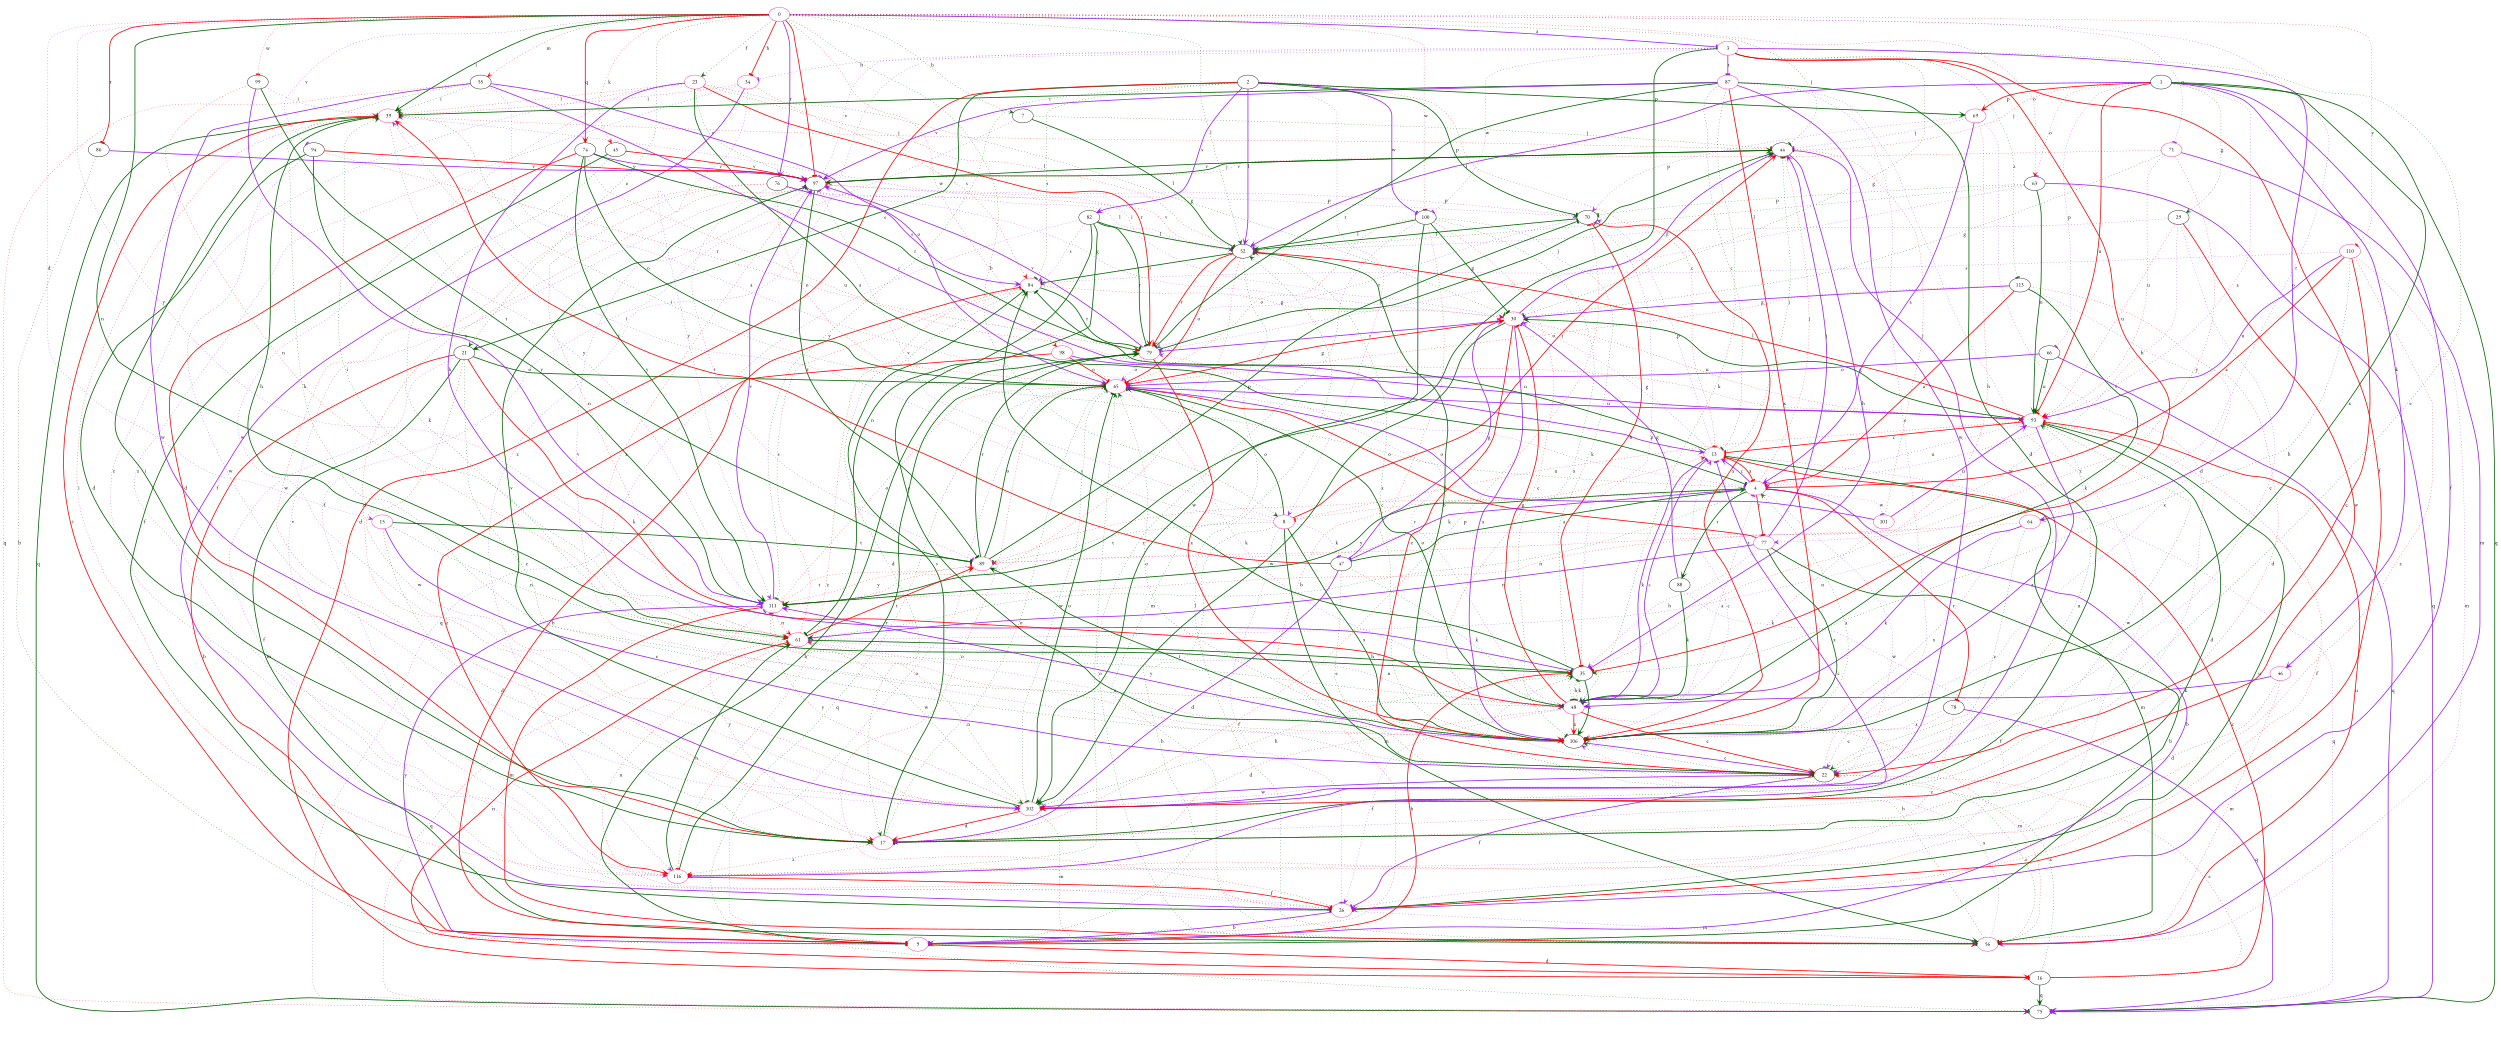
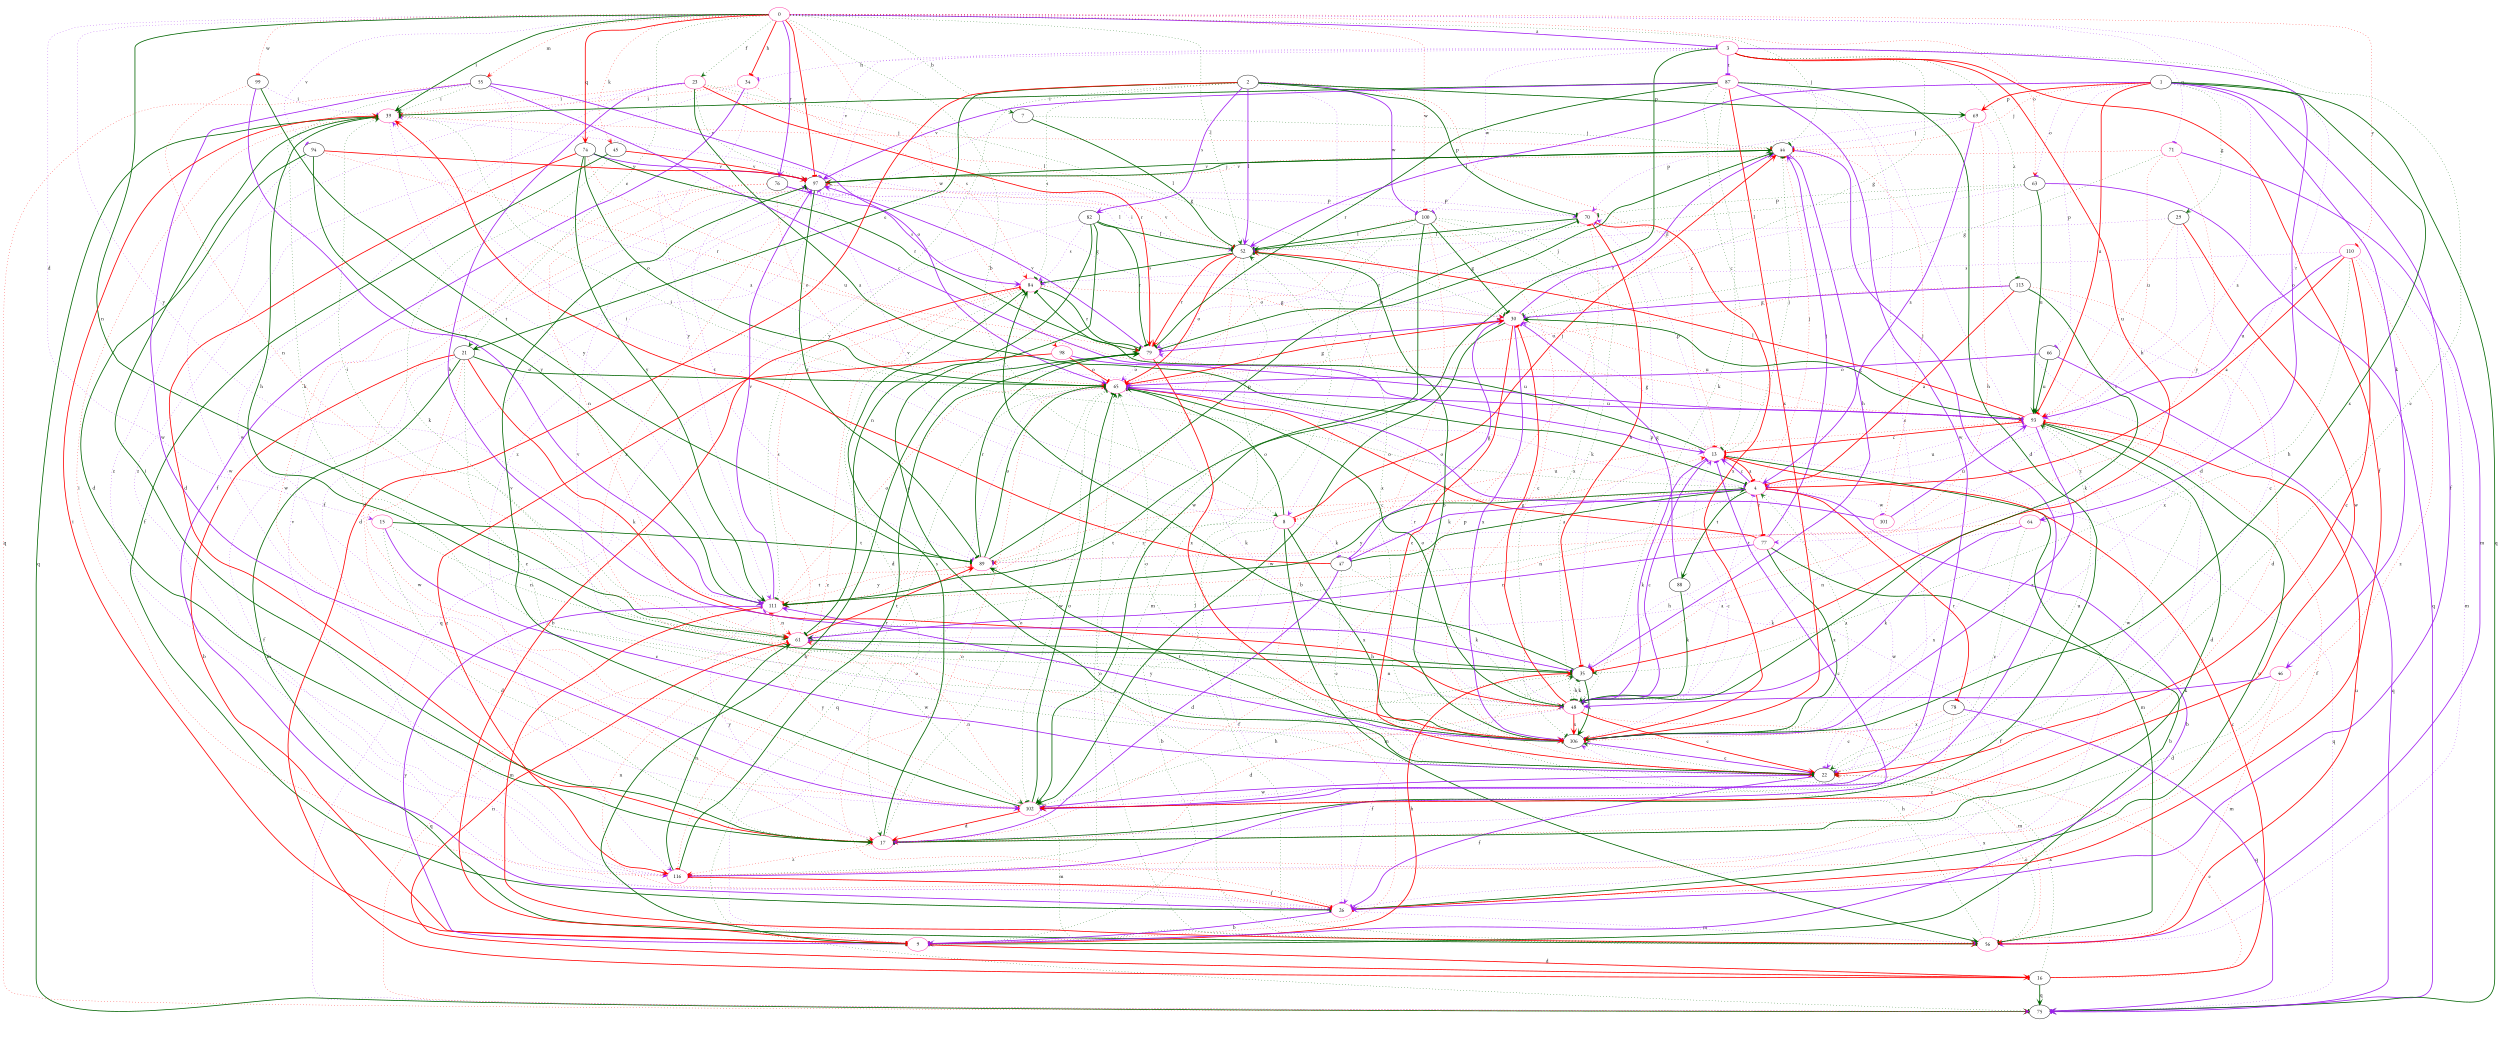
node "86": removed
node "70": color black -> deeppink
